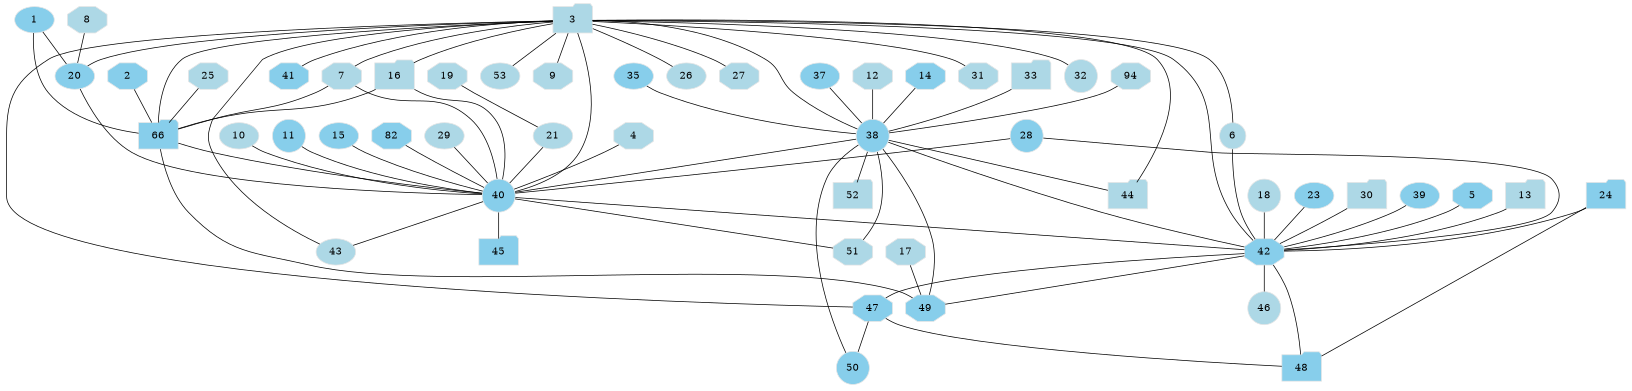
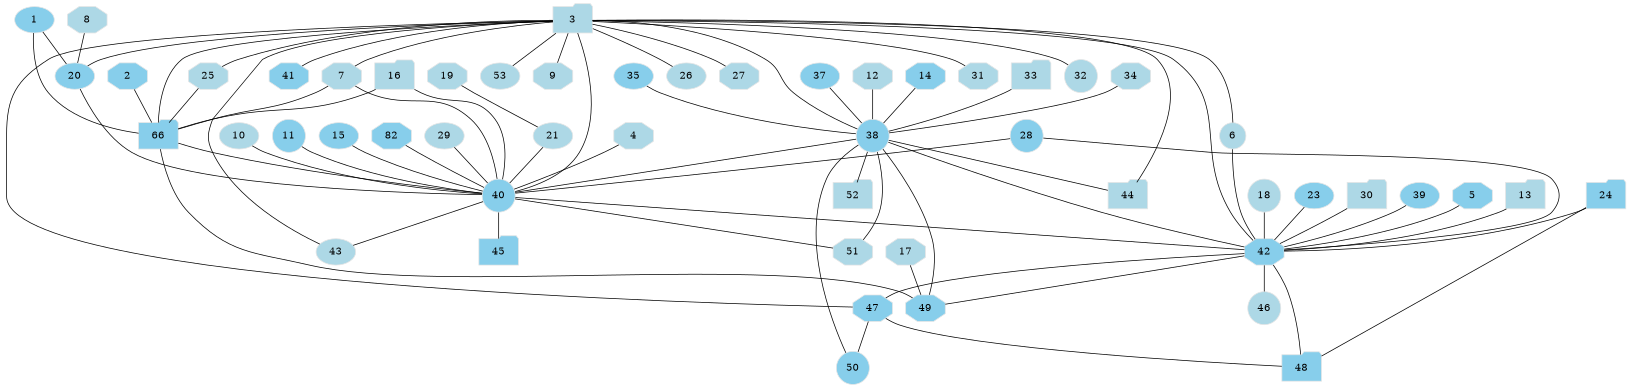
edge "3" -- "16": now "3" -- "25"
node "94": label "94" -> "34"
